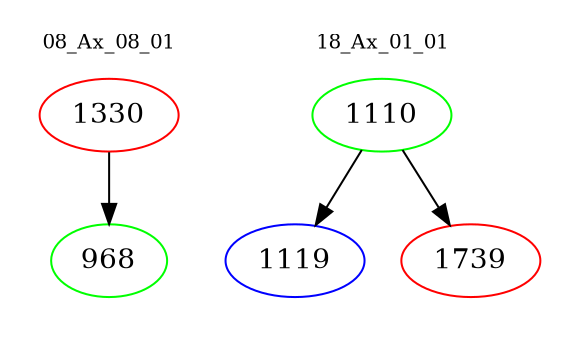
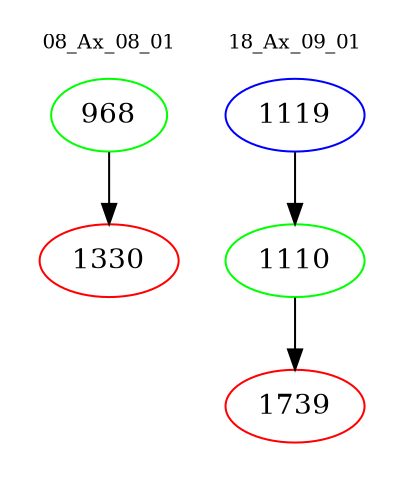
cluster "18_Ax_01_01": label "18_Ax_01_01" -> "18_Ax_09_01"
edge "1330" -> "968": reversed
edge "1110" -> "1119": reversed
